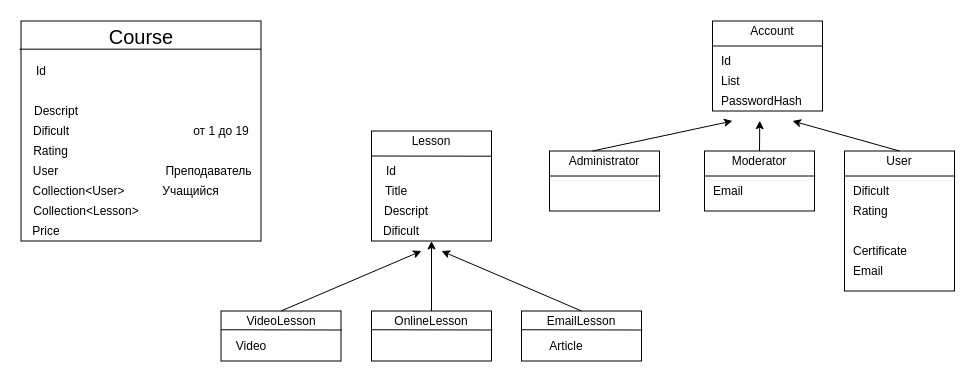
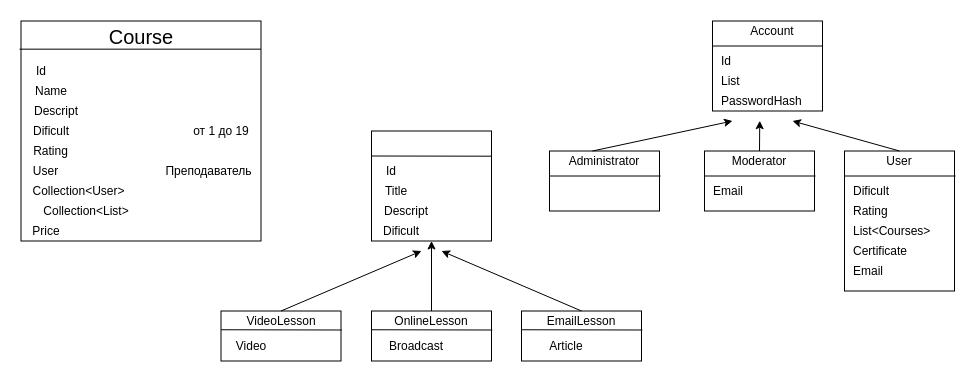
node "Name": added
node "Lesson": removed
node "Учащийся": removed
node "Collection<Lesson>": label "Collection<Lesson>" -> "Collection<List>"
node "List<Courses>": added
node "Broadcast": added
